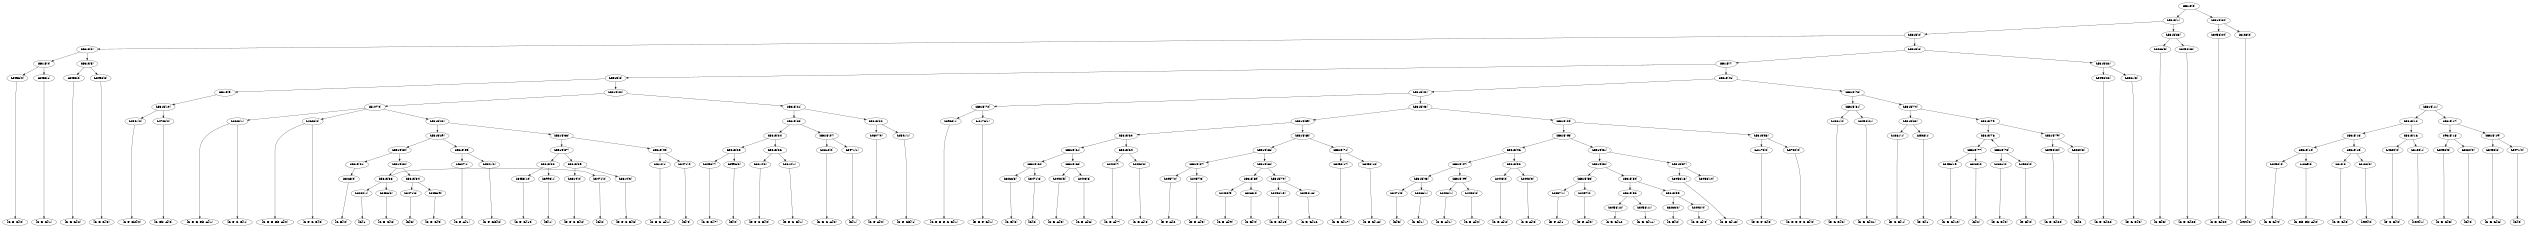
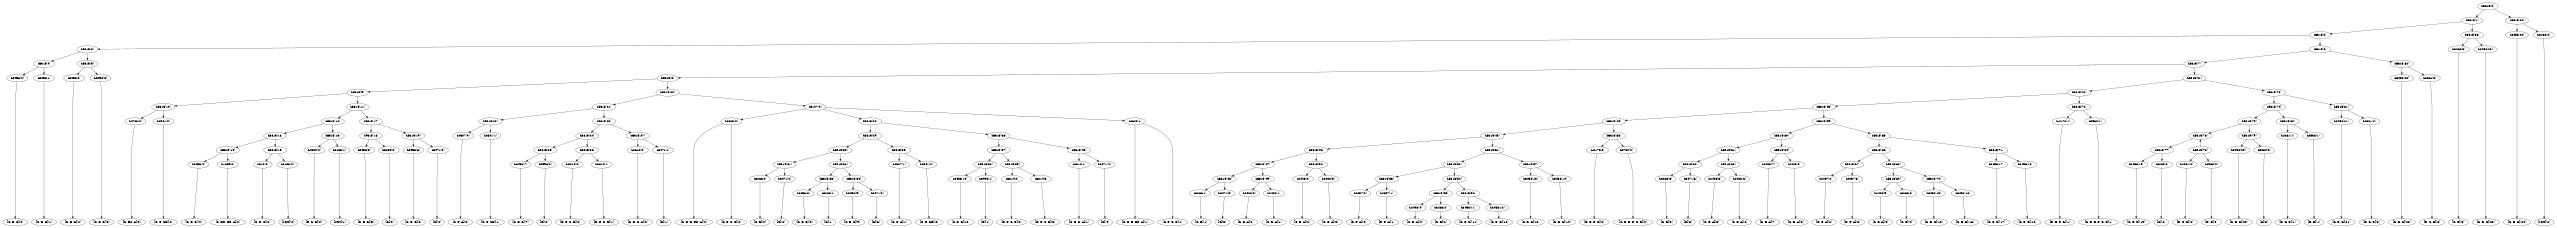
edge "L5315(9)" -> "L5315(11)": added
edge "L5315(33)" -> "L3471(2)": now "L5315(31)" -> "L3471(2)"
node "[C  E  G](14)": added
